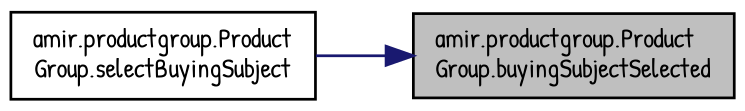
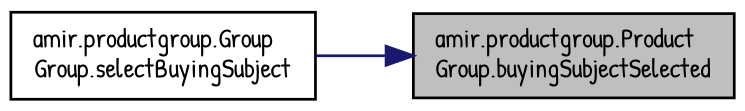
node "amir.productgroup.Product Group.selectBuyingSubject": label "amir.productgroup.Product Group.selectBuyingSubject" -> "amir.productgroup.Group Group.selectBuyingSubject"
